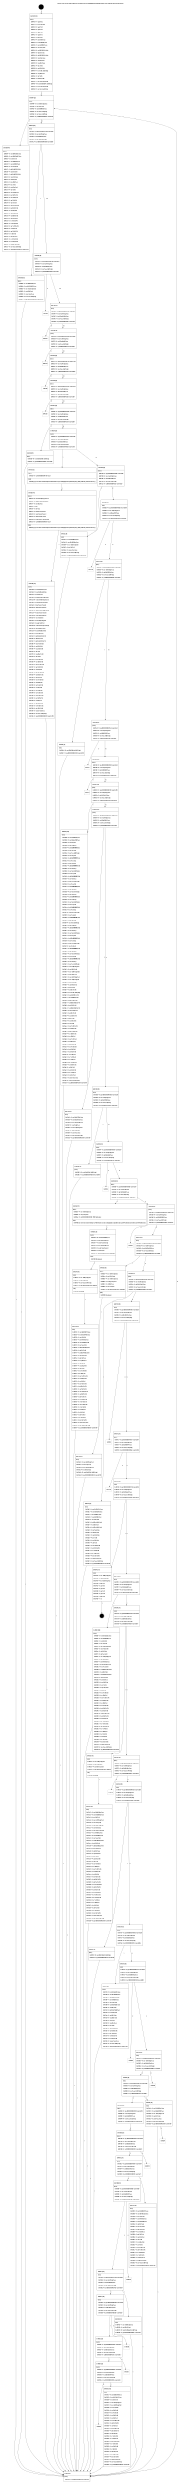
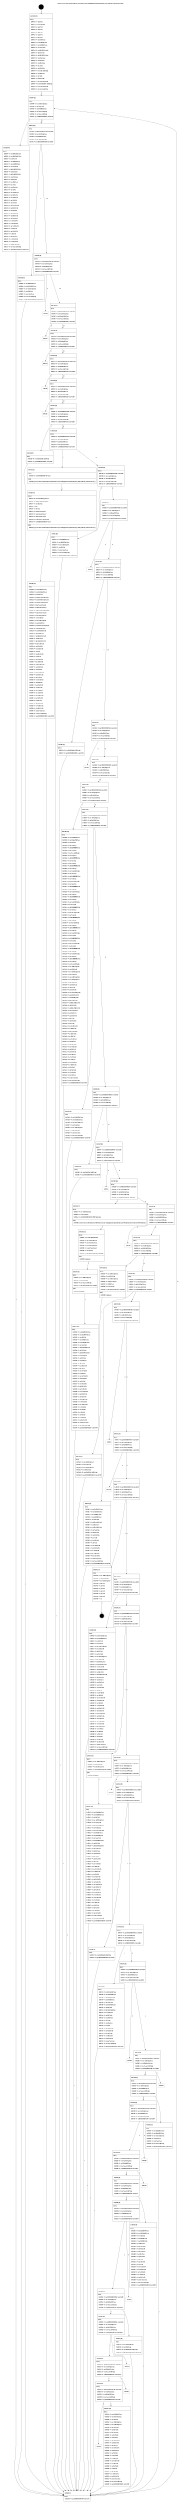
node "0x401b73": removed
edge "0x401d4c [30]" -> "0x4025f4": now "0x401834 [28]" -> "0x4025f4"
